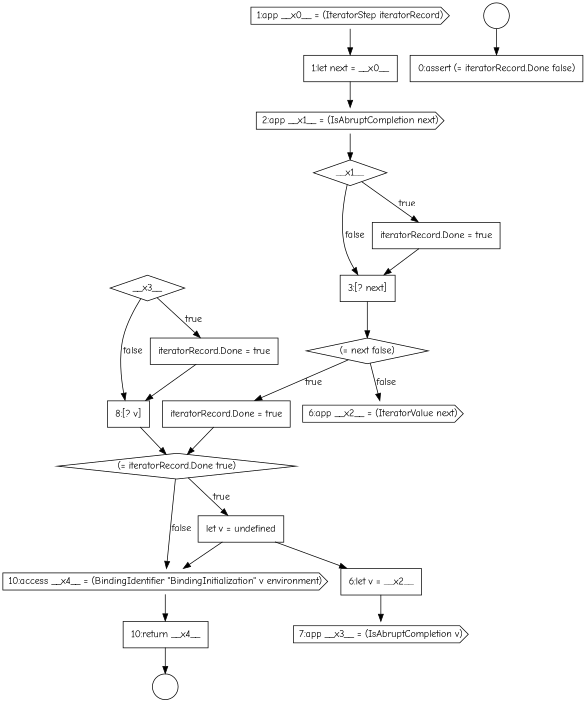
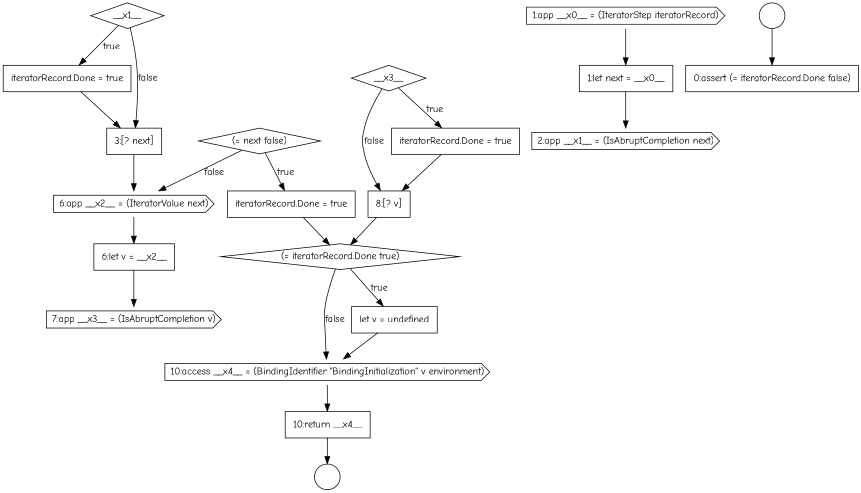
edge "2:app __x1__ = (IsAbruptCompletion next)" -> "__x1__": removed
edge "3:[? next]" -> "(= next false)": now "3:[? next]" -> "6:app __x2__ = (IteratorValue next)"
edge "let v = undefined" -> "6:let v = __x2__": now "6:app __x2__ = (IteratorValue next)" -> "6:let v = __x2__"
